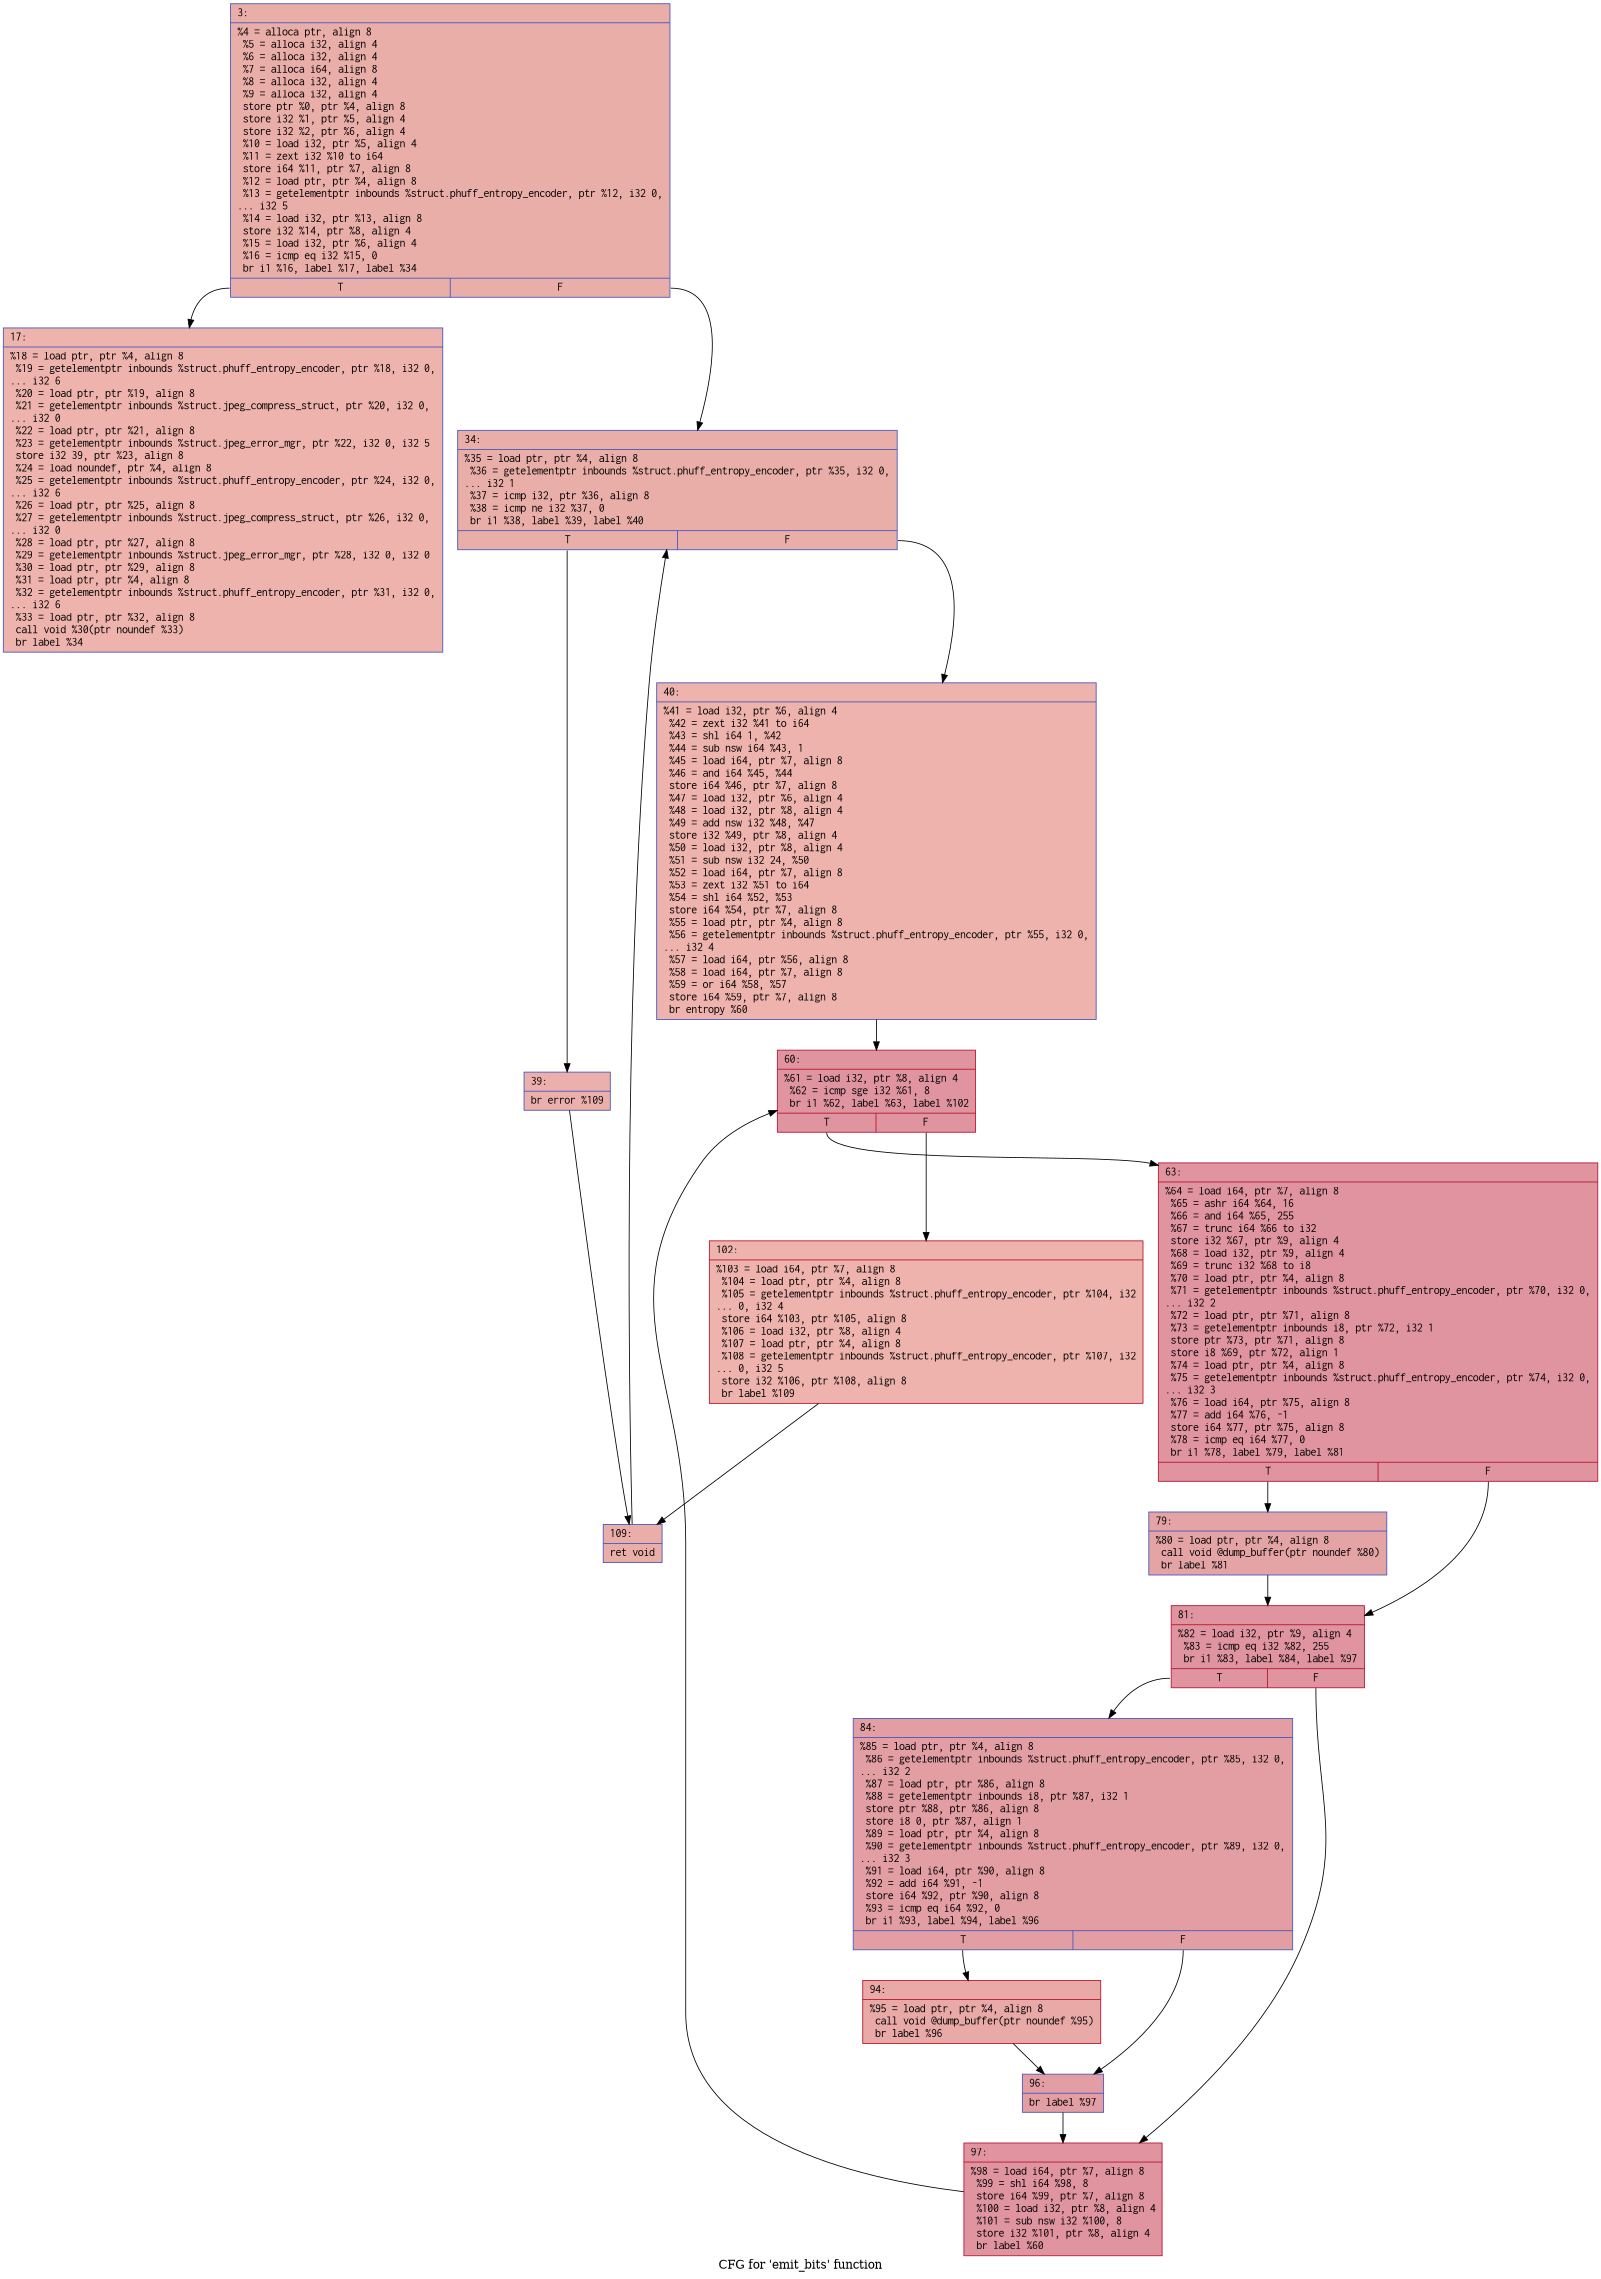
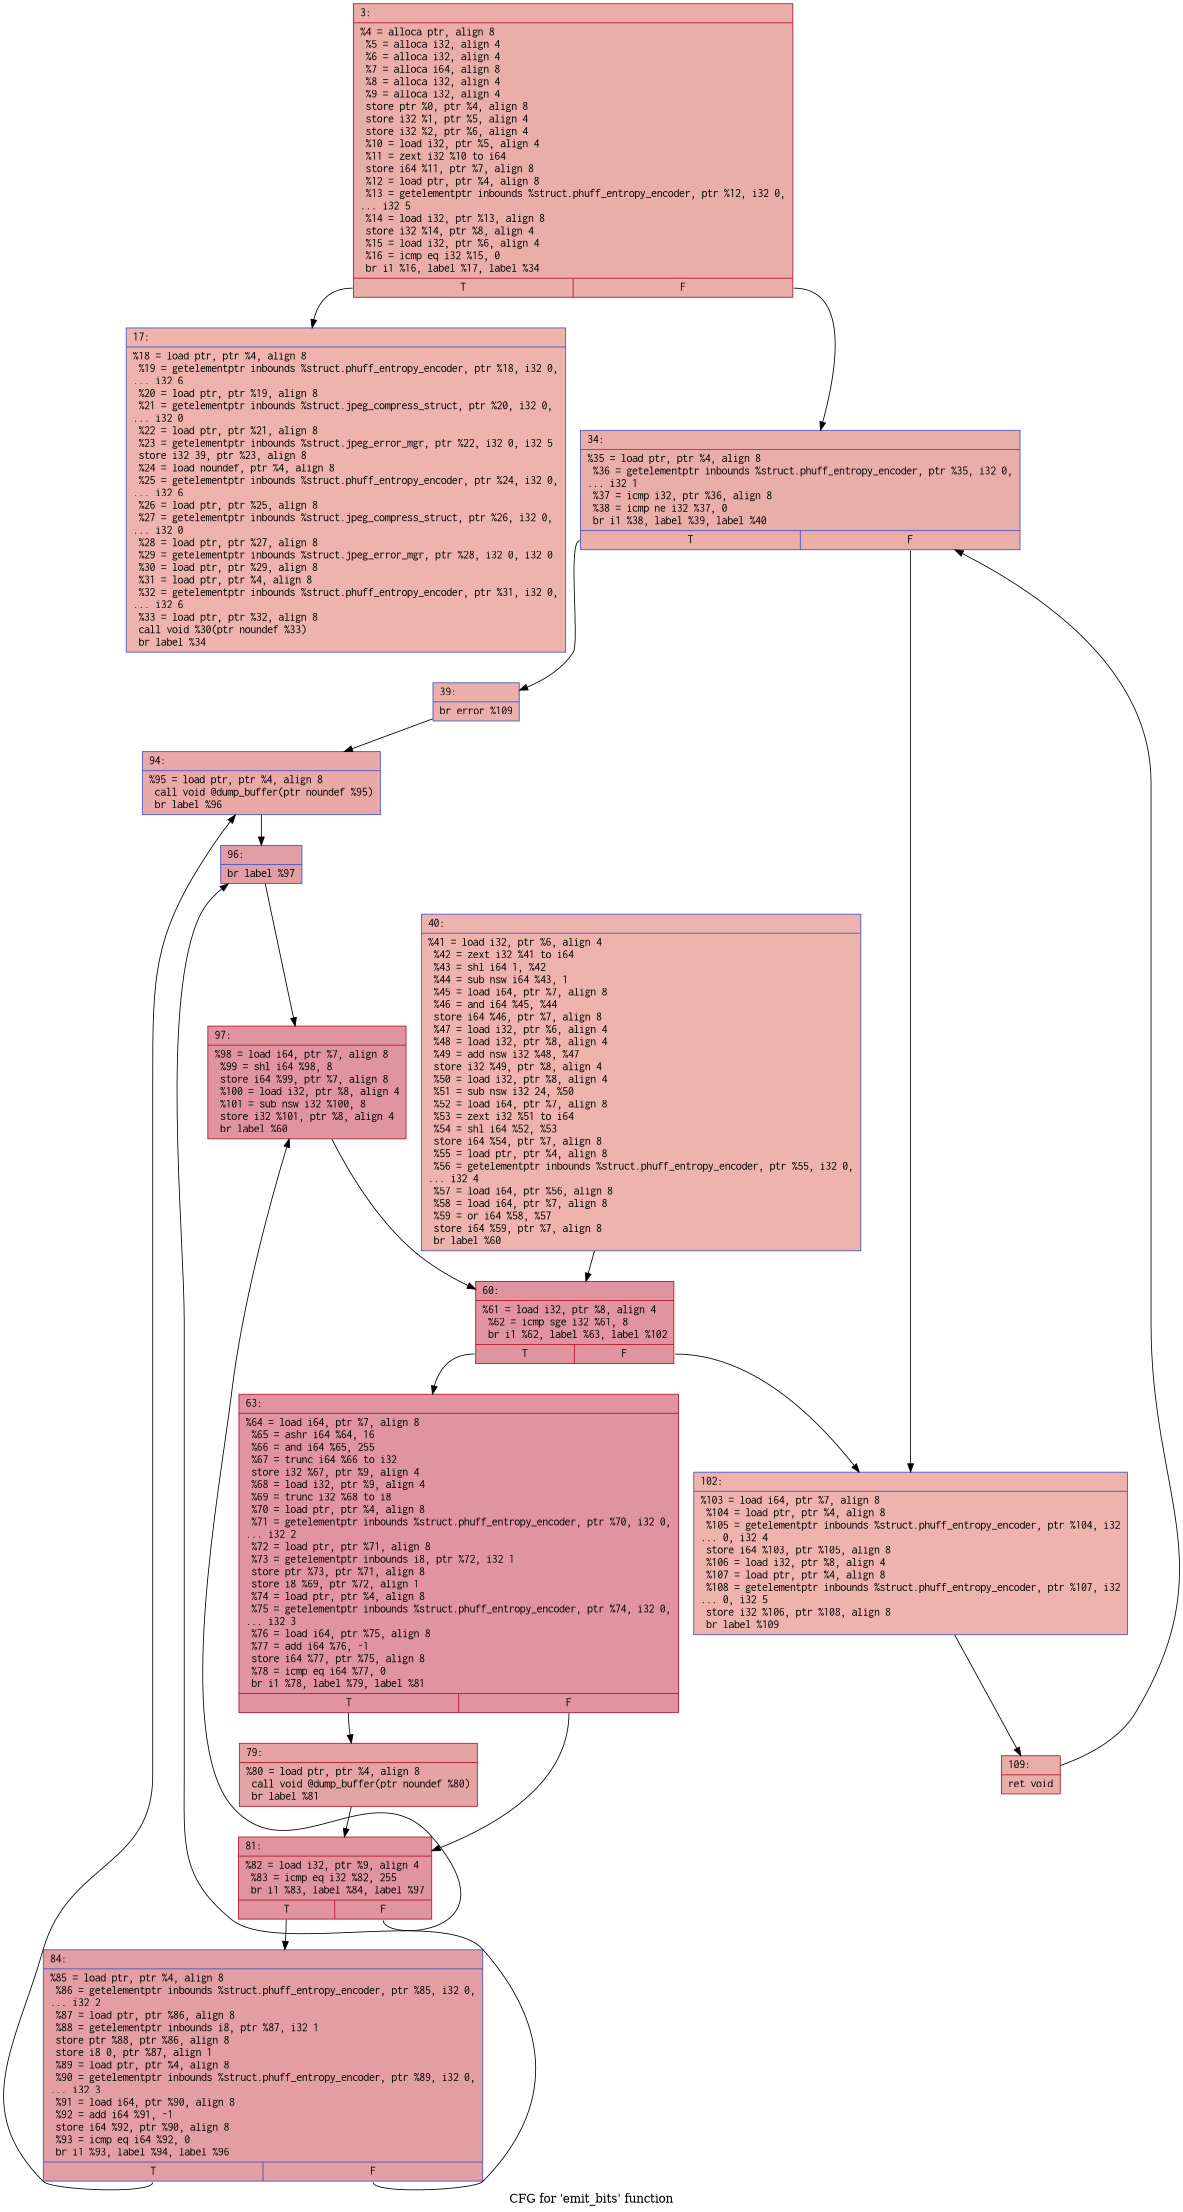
node "3:": color #3d50c3ff -> #b70d28ff
edge "34:" -> "40:": now "34:" -> "102:"
node "40:": text "br entropy %60" -> "br label %60"
edge "39:" -> "109:": now "39:" -> "94:"
node "102:": color #b70d28ff -> #3d50c3ff
node "109:": color #3d50c3ff -> #b70d28ff
node "79:": color #3d50c3ff -> #b70d28ff
node "94:": color #b70d28ff -> #3d50c3ff
